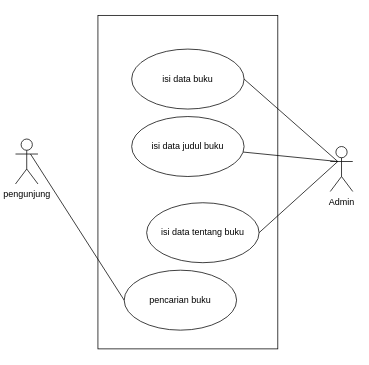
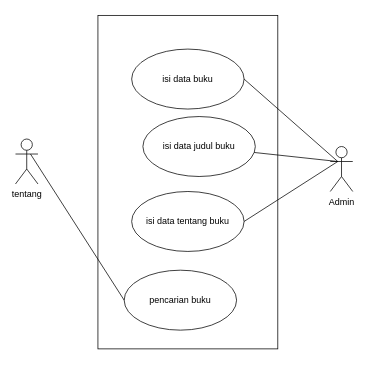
node "isi data judul buku": moved (188, 147) -> (199, 147)
node "pengunjung": label "pengunjung" -> "tentang"
node "isi data tentang buku": moved (203, 233) -> (188, 222)
